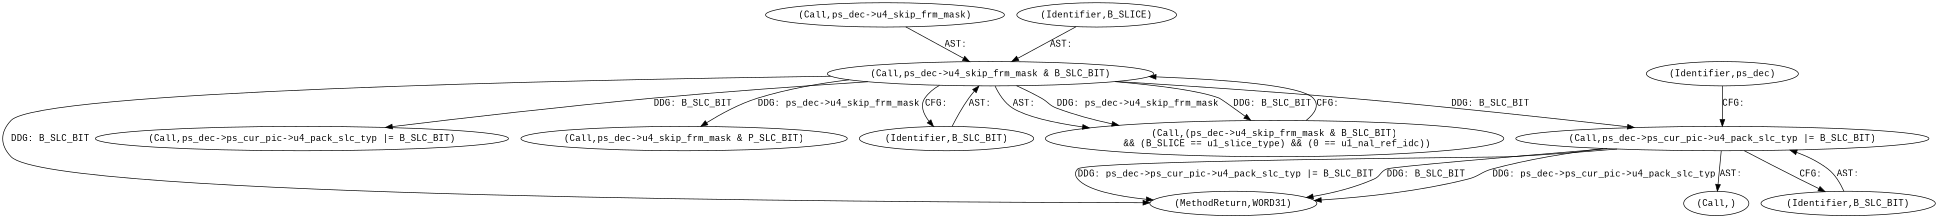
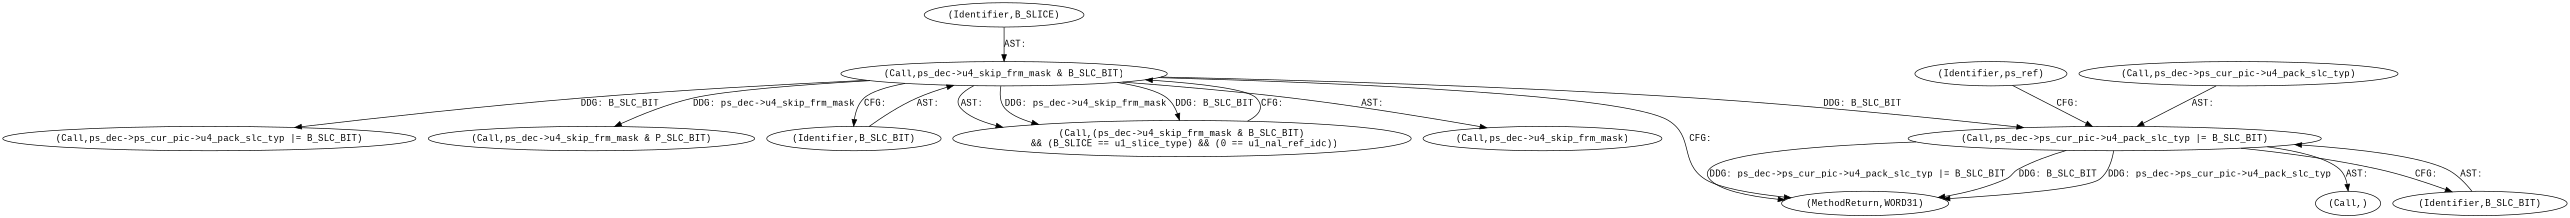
edge "(Call,ps_dec->u4_skip_frm_mask)" -> "(Call,ps_dec->u4_skip_frm_mask & B_SLC_BIT)": reversed
node "(Identifier,ps_dec)": label "(Identifier,ps_dec)" -> "(Identifier,ps_ref)"
node "(Call,ps_dec->ps_cur_pic->u4_pack_slc_typ)": added
edge "(Call,ps_dec->u4_skip_frm_mask & B_SLC_BIT)" -> "(MethodReturn,WORD31)": label "DDG: B_SLC_BIT" -> "CFG: "
